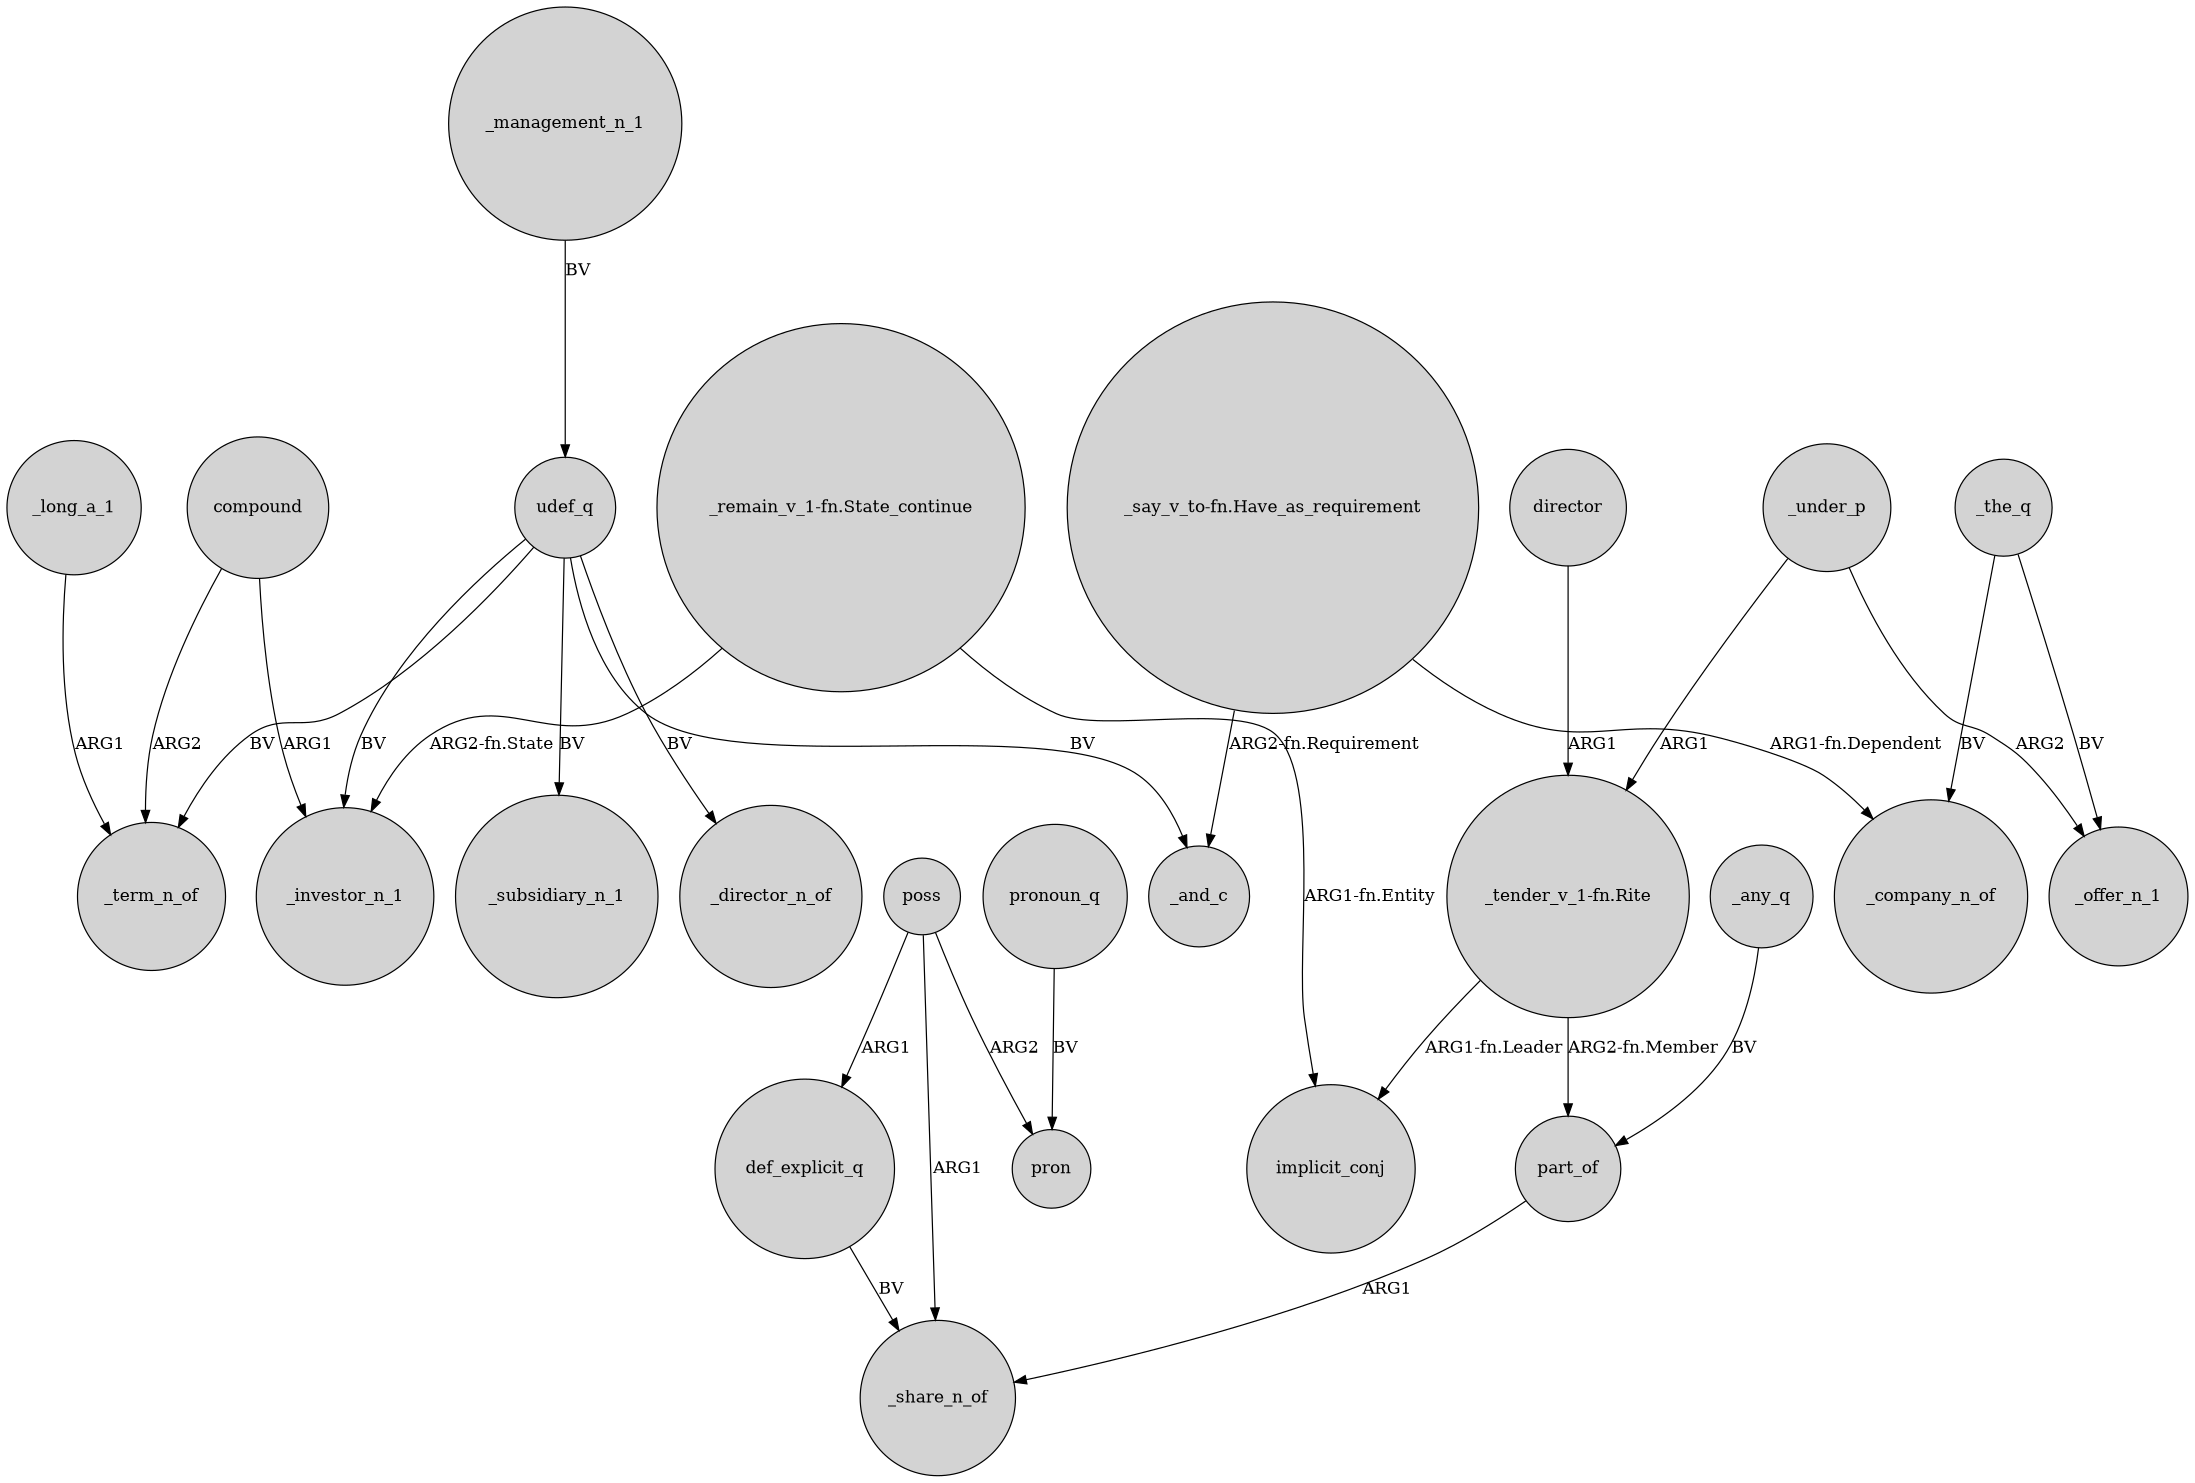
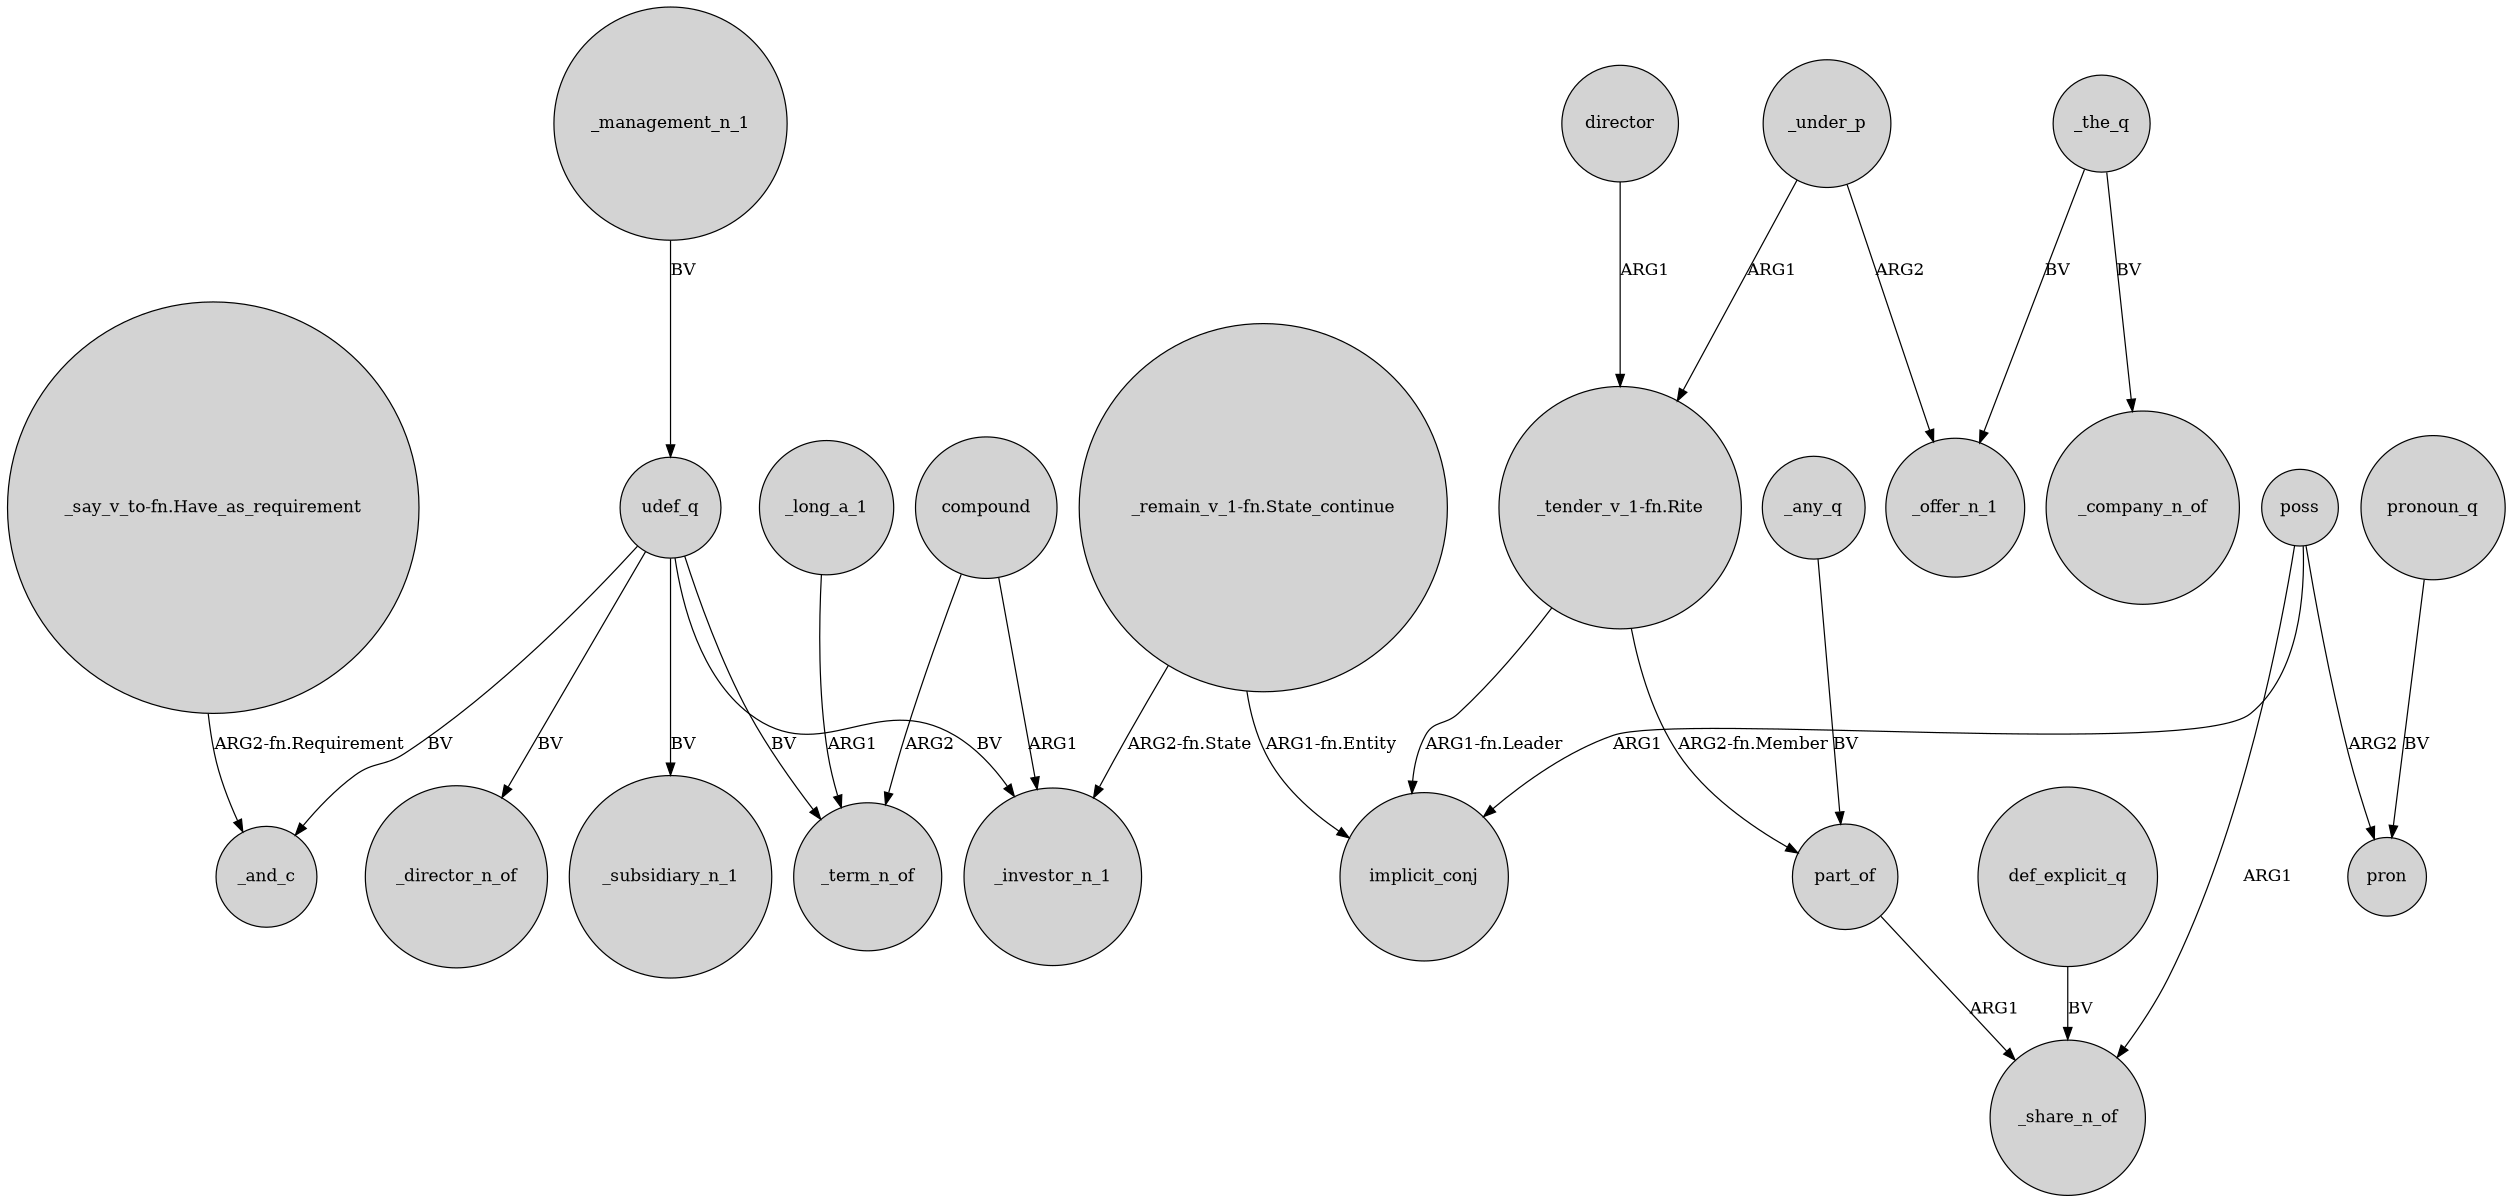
edge "_say_v_to-fn.Have_as_requirement" -> "_company_n_of": removed, label "ARG1-fn.Dependent"
edge "poss" -> "def_explicit_q": now "poss" -> "implicit_conj"
